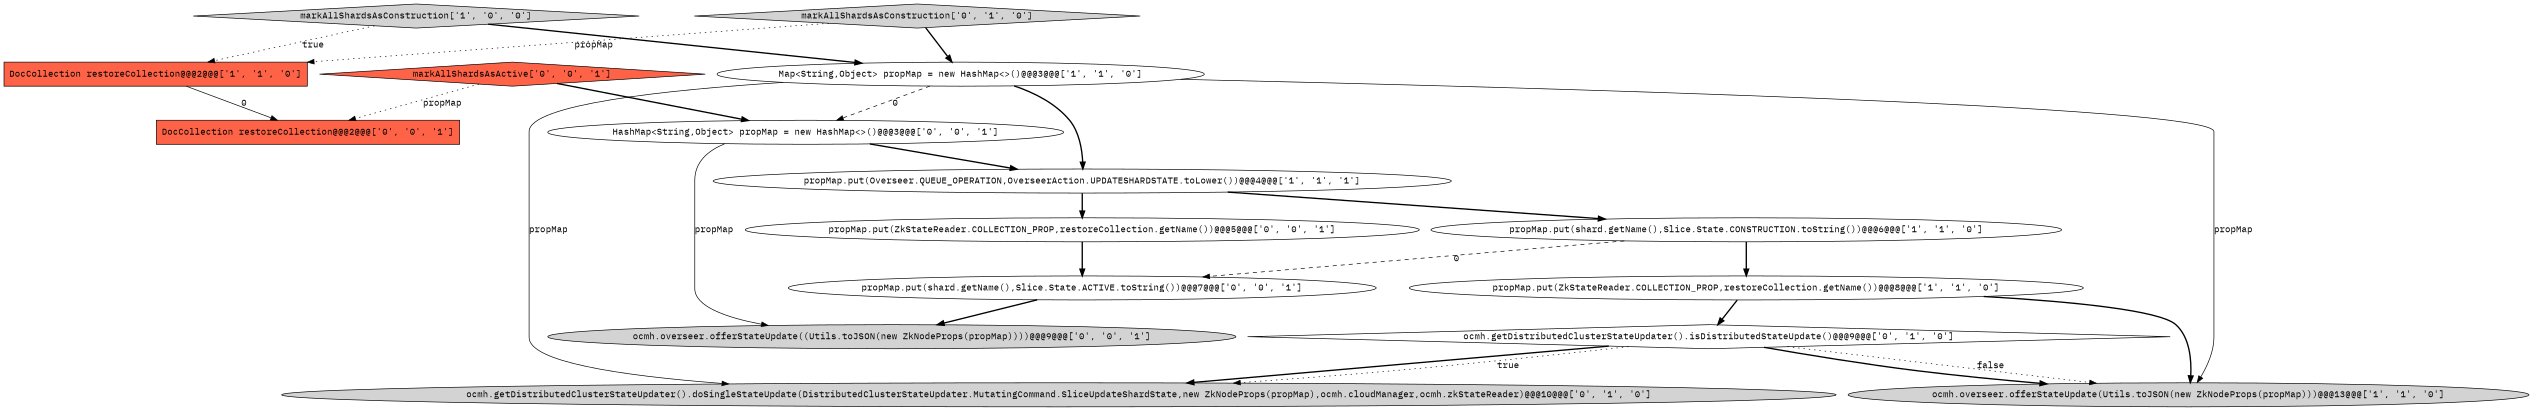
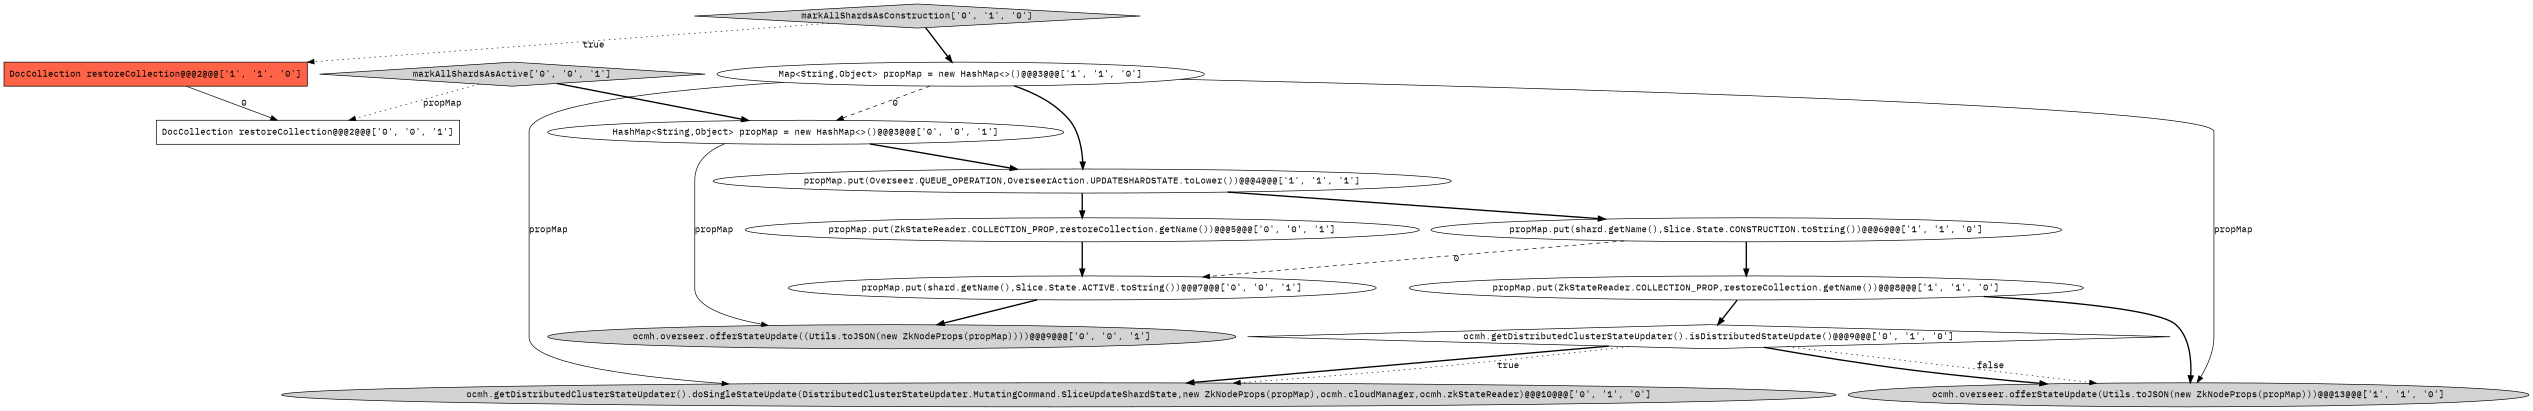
node "markAllShardsAsConstruction['1', '0', '0']": removed
edge "markAllShardsAsConstruction['0', '1', '0']" -> "DocCollection restoreCollection@@@2@@@['1', '1', '0']": label "propMap" -> "true"
node "markAllShardsAsActive['0', '0', '1']": fillcolor tomato -> lightgray
node "DocCollection restoreCollection@@@2@@@['0', '0', '1']": fillcolor tomato -> white
